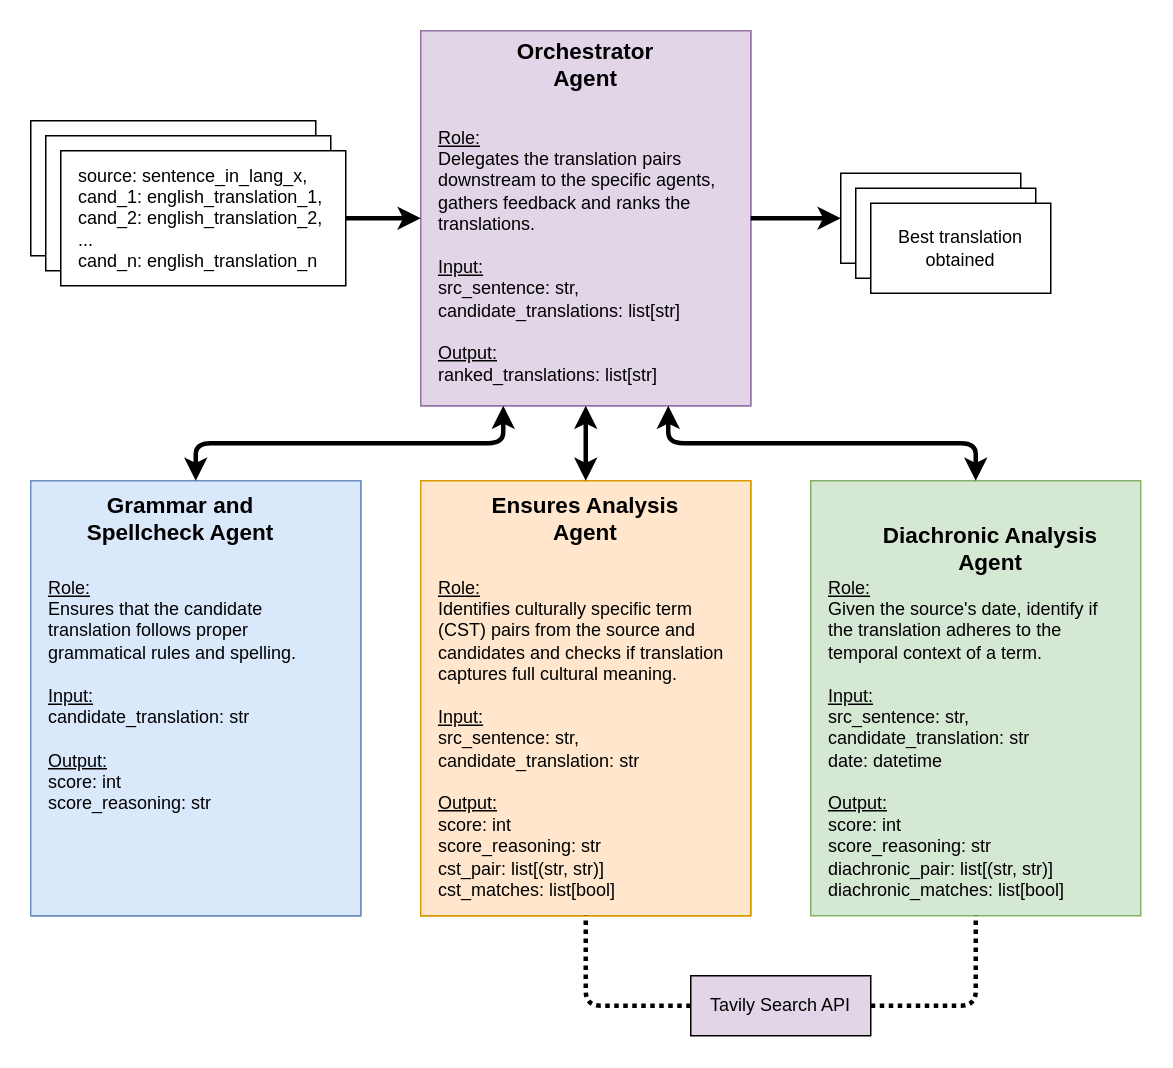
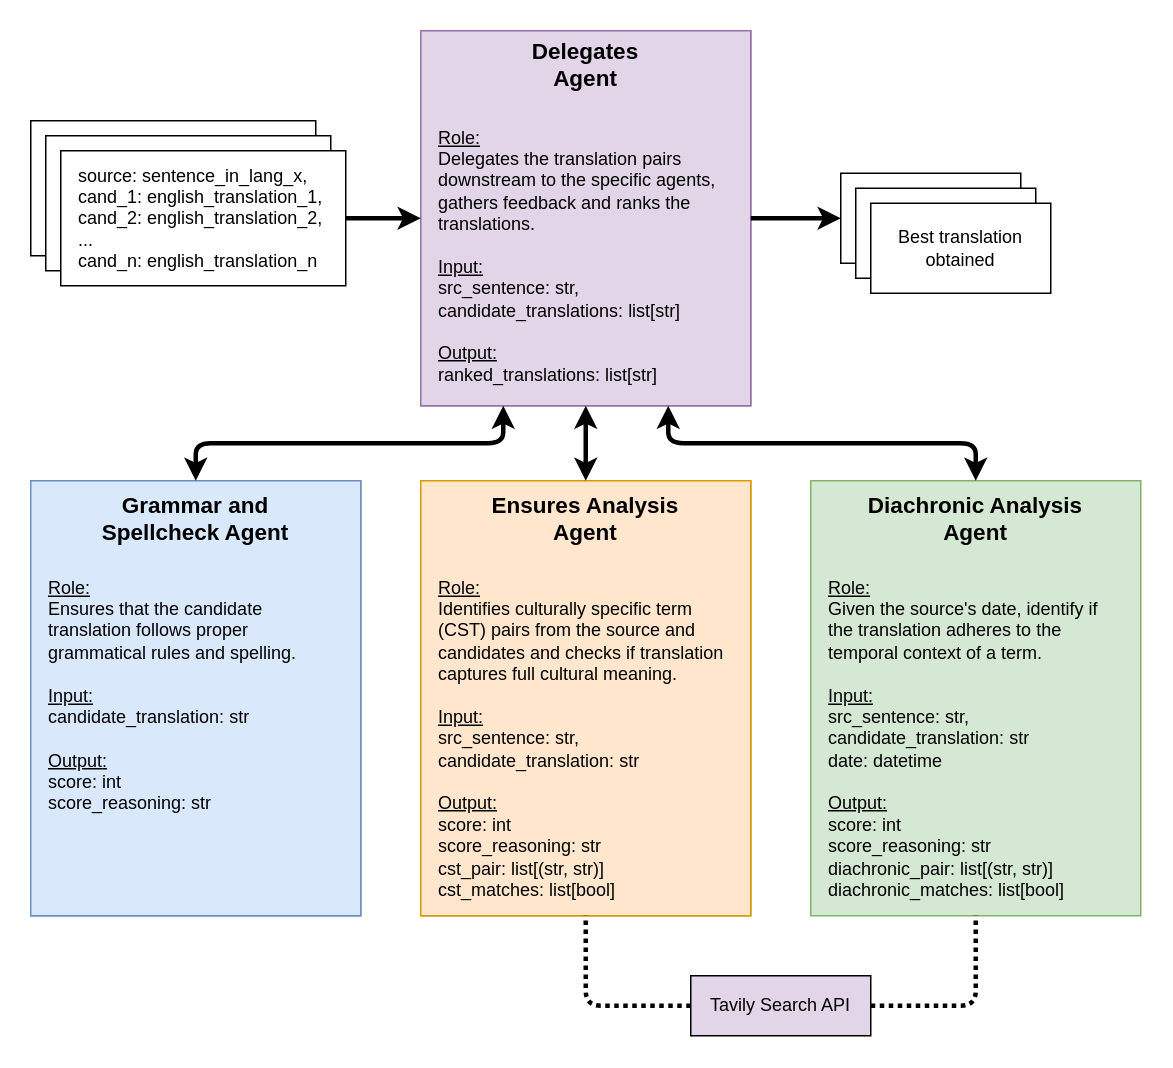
node "Orchestrator Agent": label "Orchestrator Agent" -> "Delegates Agent"
node "Grammar and Spellcheck Agent": moved (181, 518) -> (196, 518)
node "Diachronic Analysis Agent": moved (991, 548) -> (976, 518)
